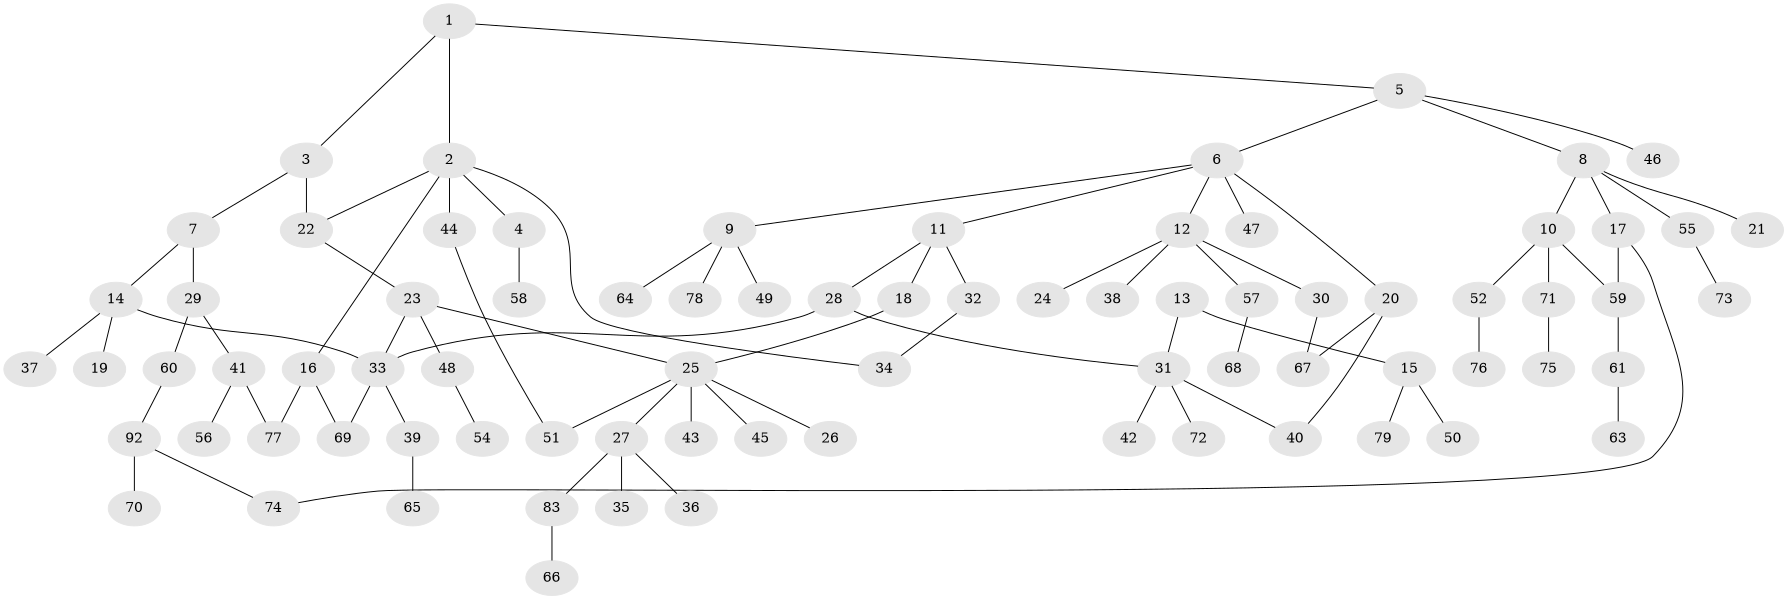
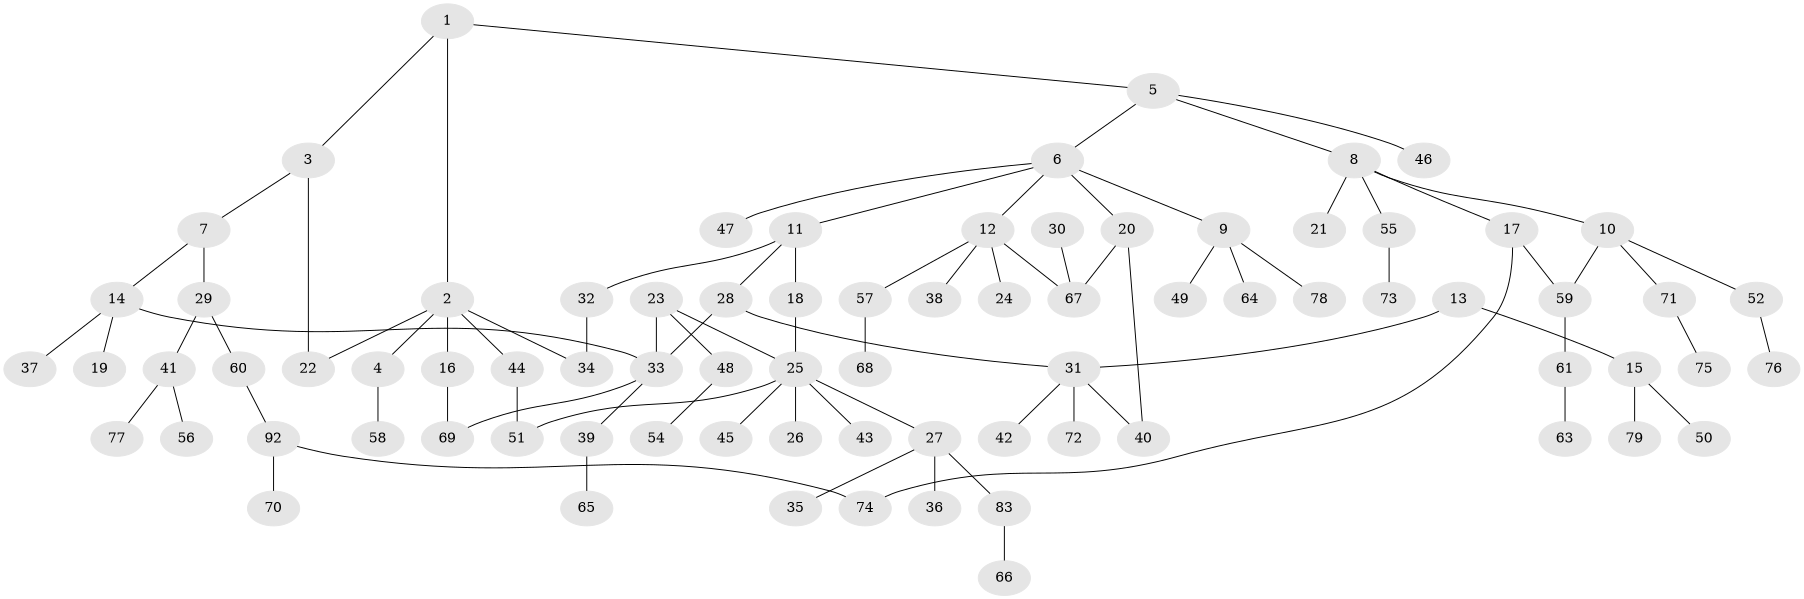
edge "22" -- "23": removed
edge "12" -- "30": now "12" -- "67"
edge "16" -- "77": removed
